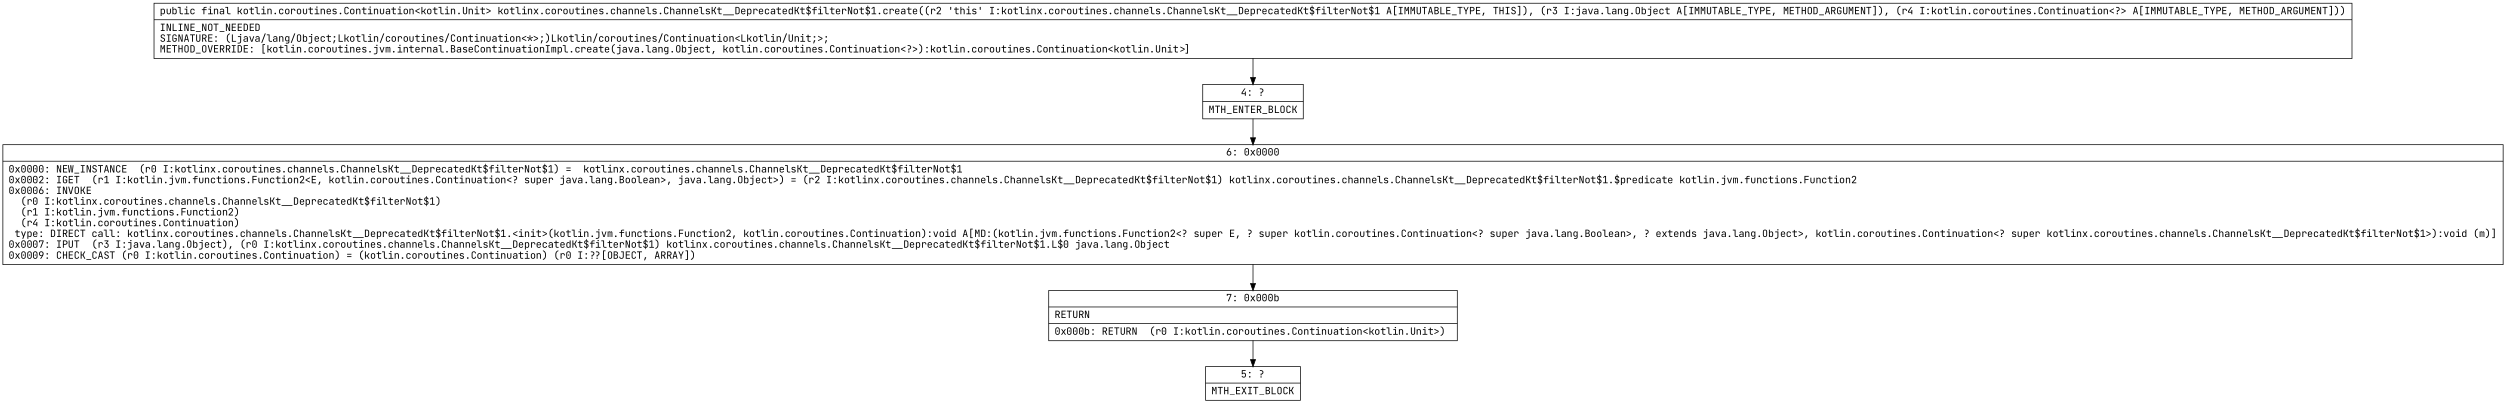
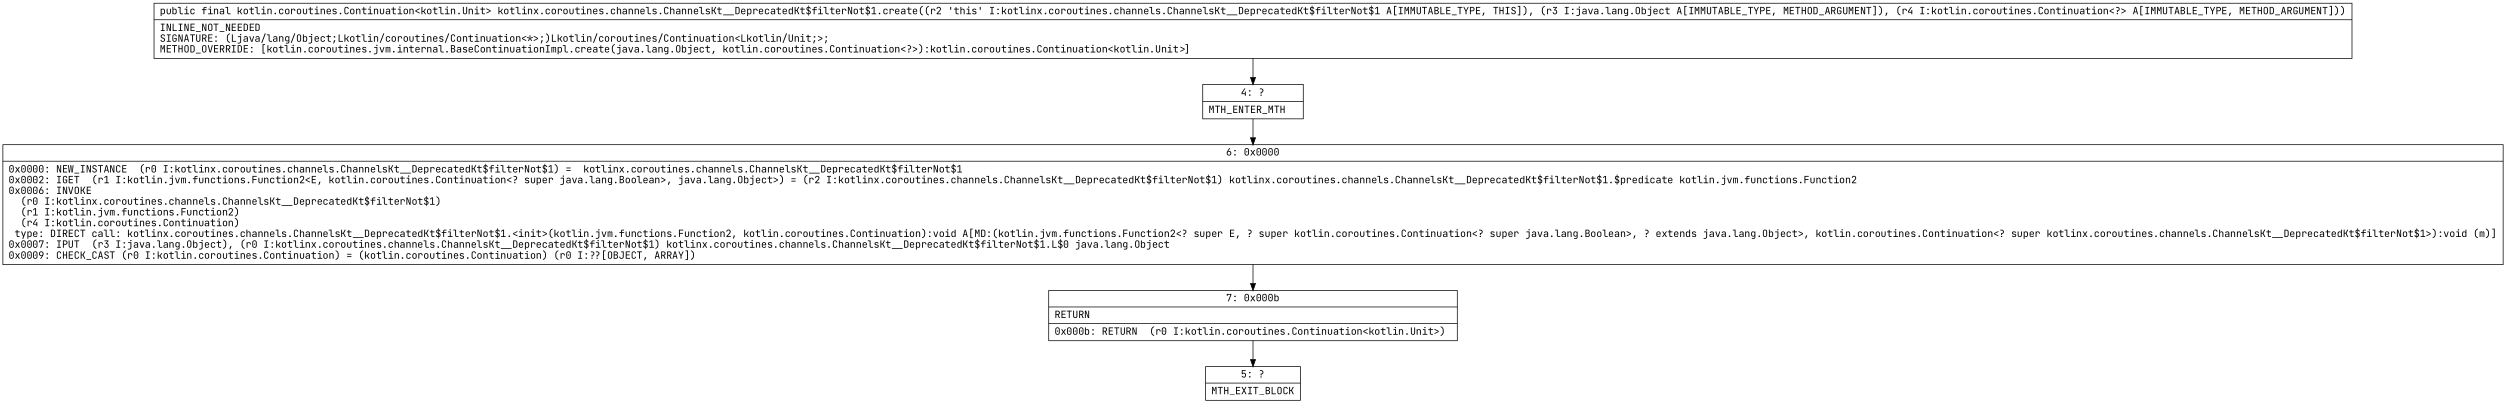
node "4: ?": text "MTH_ENTER_BLOCK" -> "MTH_ENTER_MTH"
